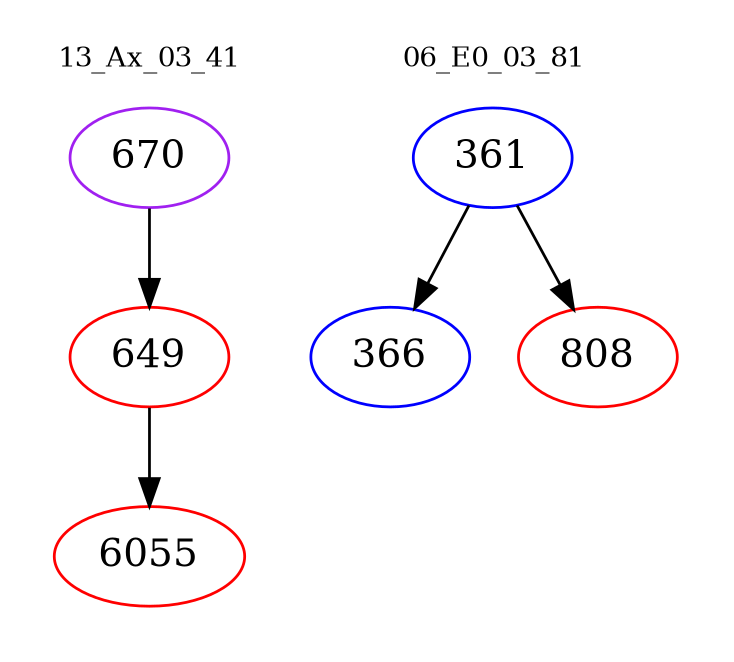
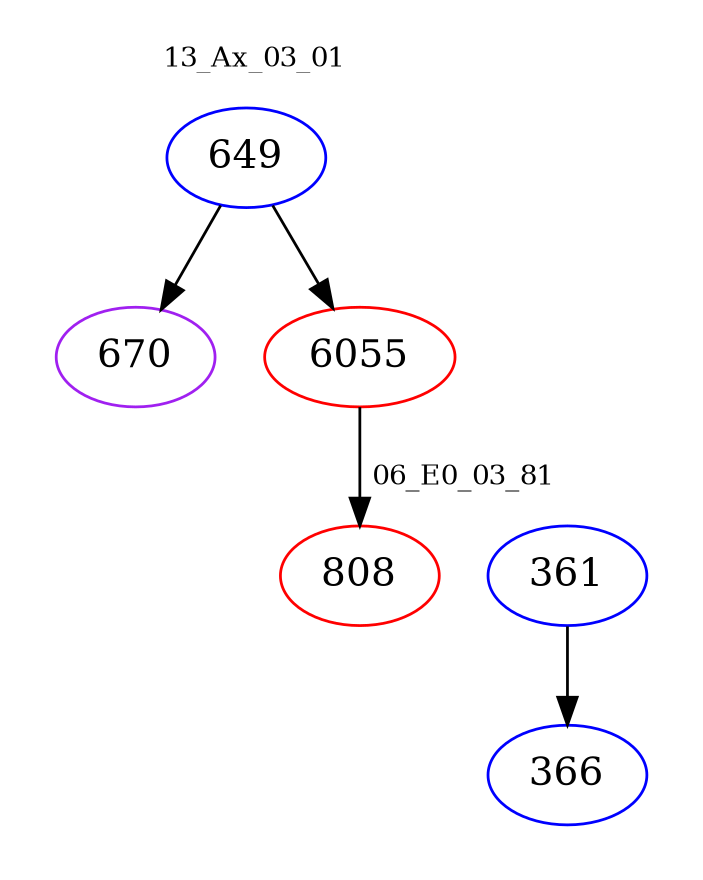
cluster "13_Ax_03_41": label "13_Ax_03_41" -> "13_Ax_03_01"
edge "670" -> "649": reversed
edge "361" -> "808": now "6055" -> "808"
node "649": color red -> blue
